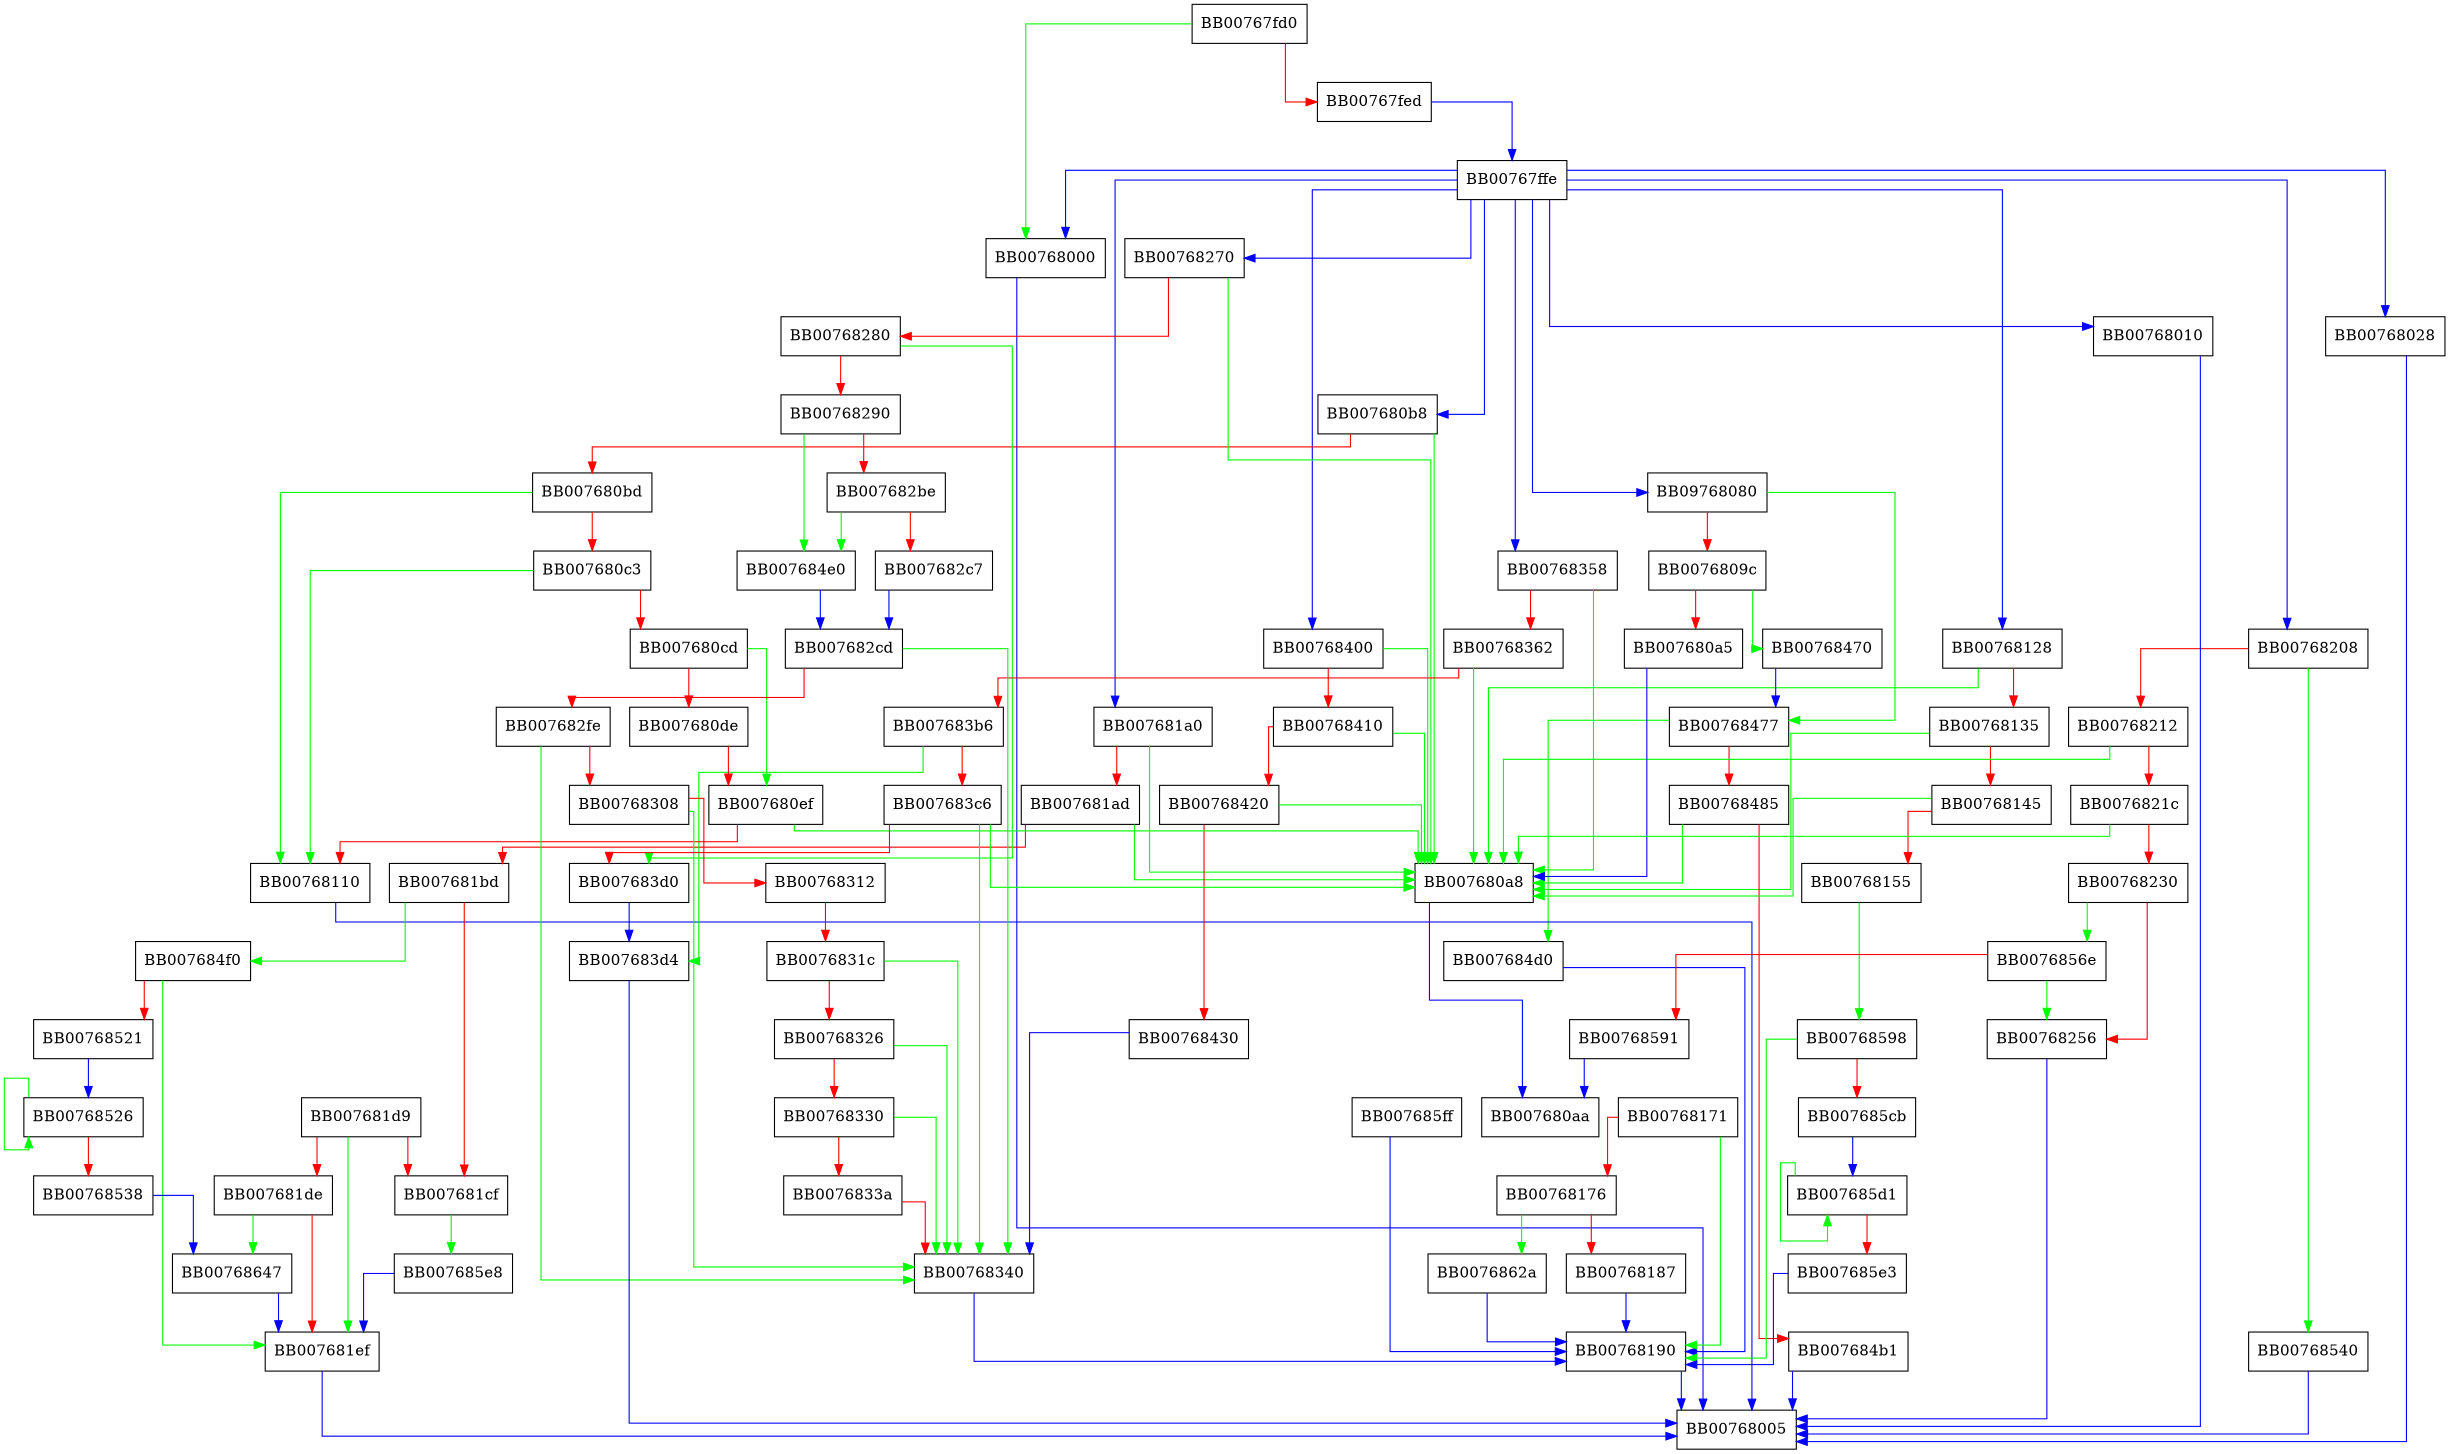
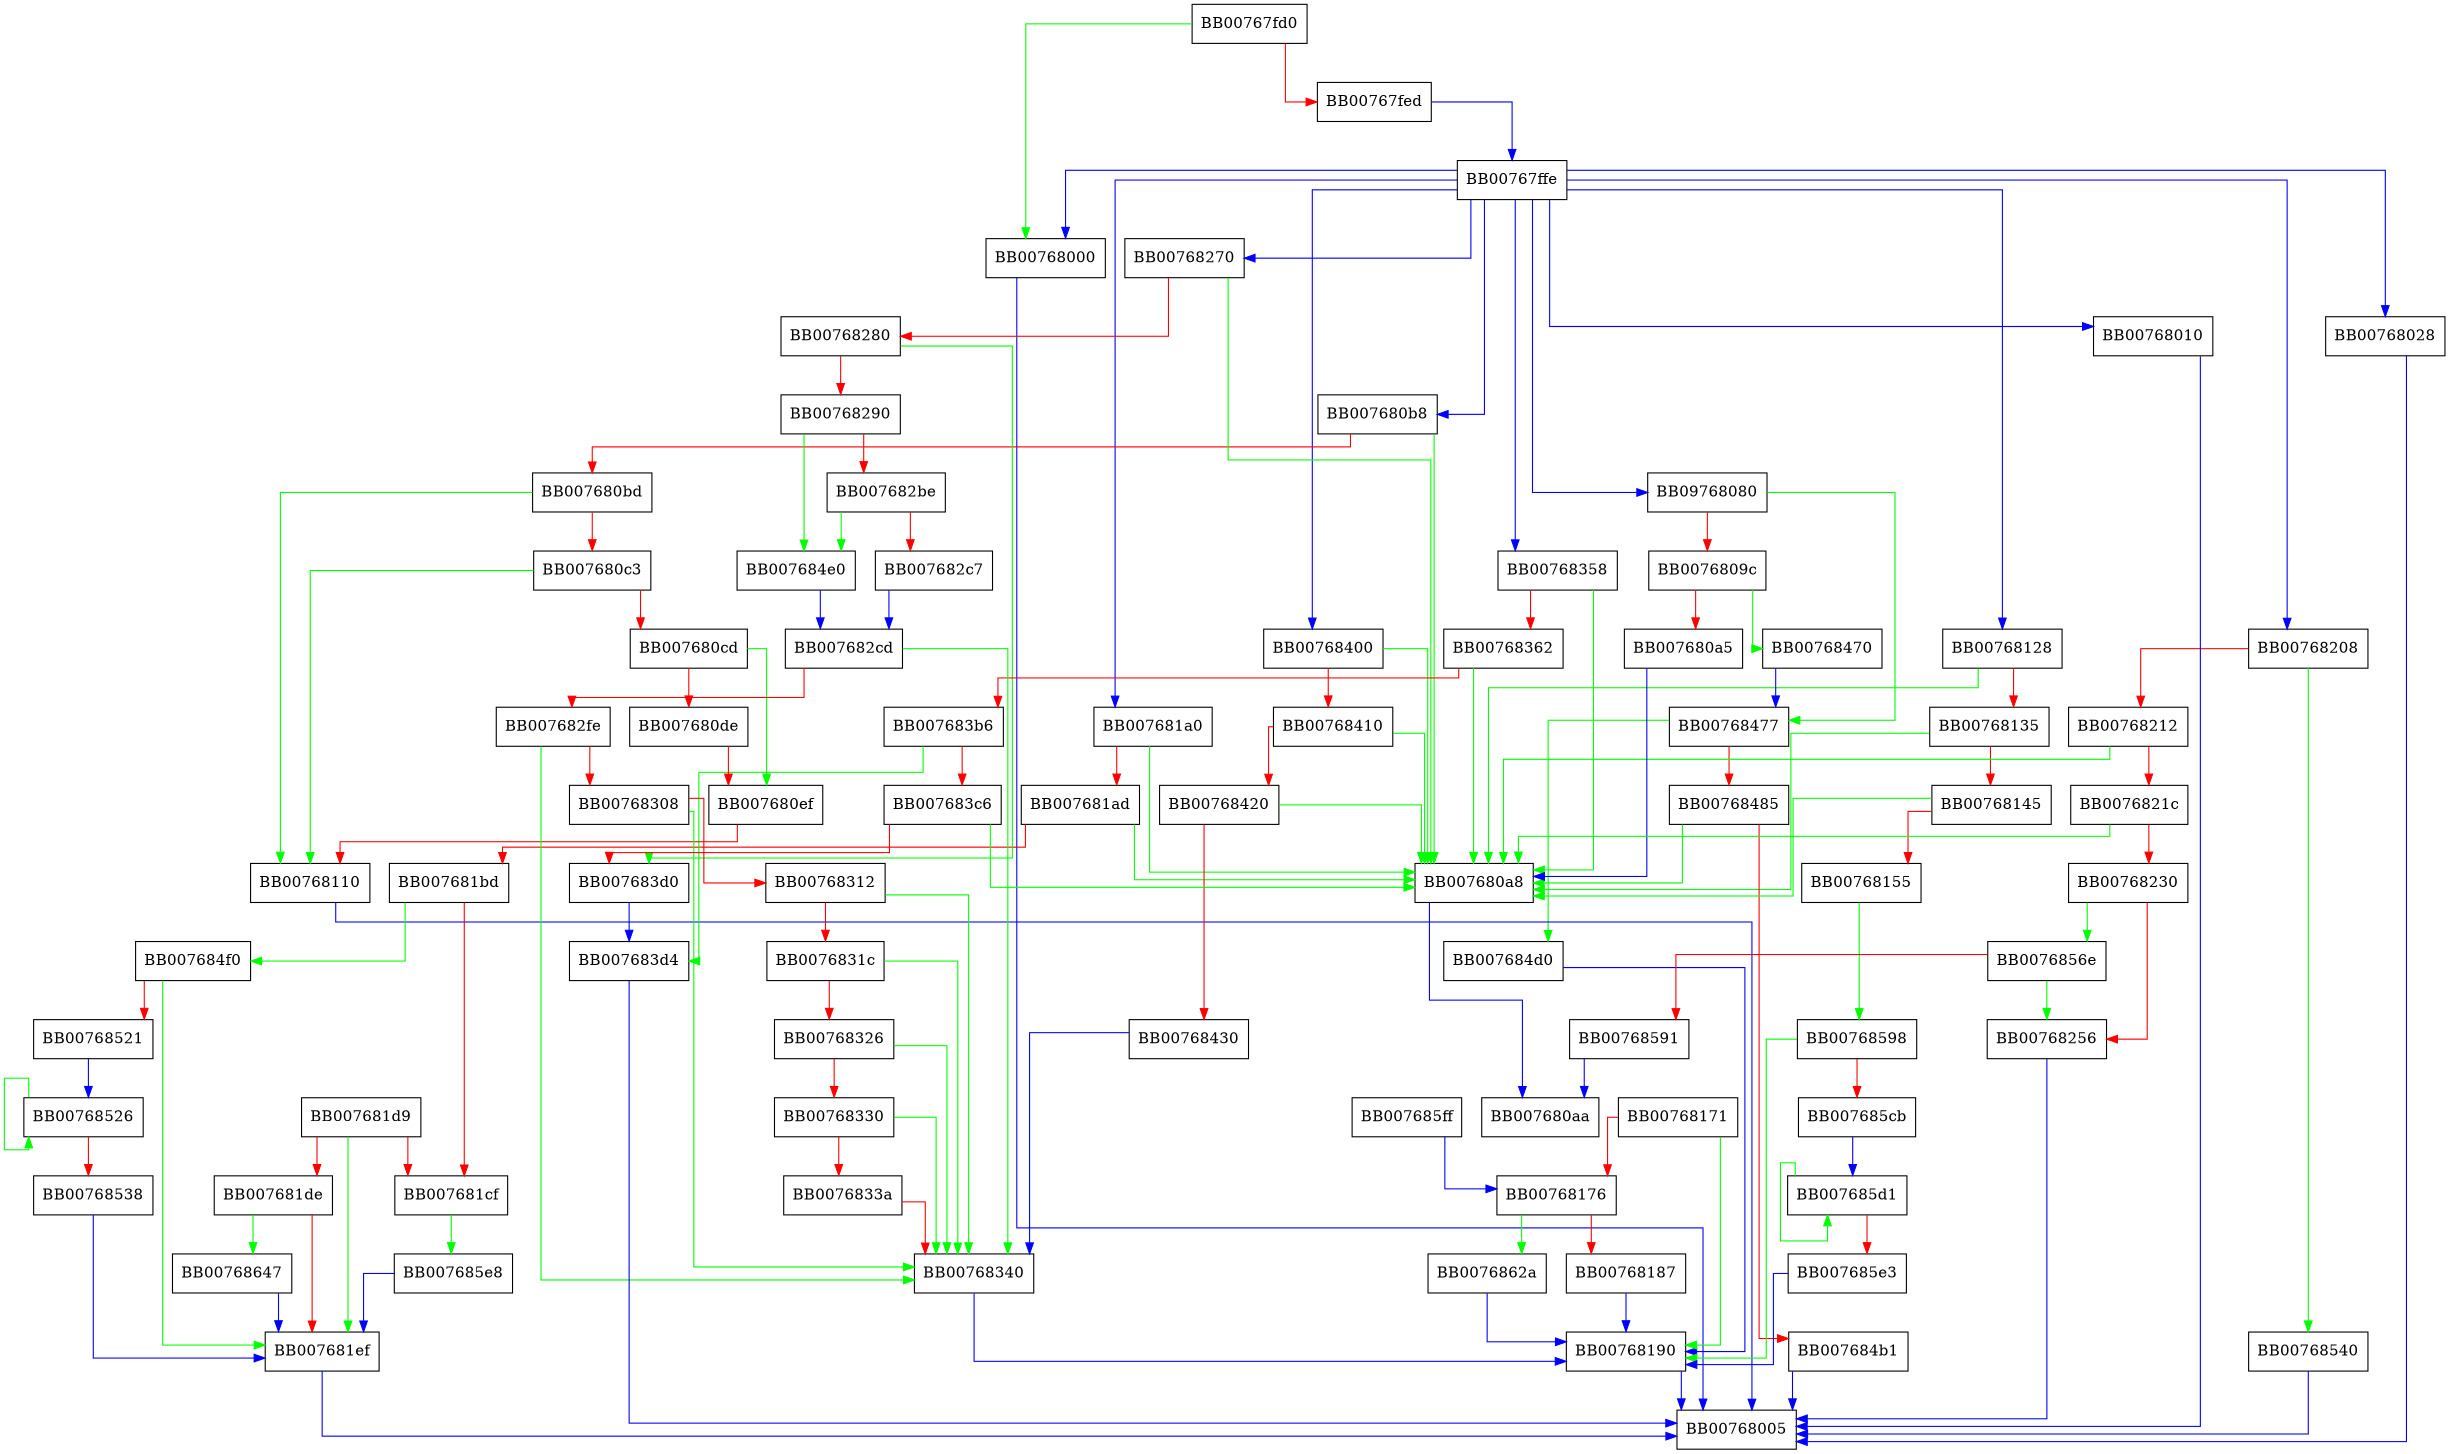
edge "BB007680ef" -> "BB007680a8": removed
edge "BB007683c6" -> "BB00768340": now "BB00768312" -> "BB00768340"
edge "BB00768538" -> "BB00768647": now "BB00768538" -> "BB007681ef"
edge "BB007685ff" -> "BB00768190": now "BB007685ff" -> "BB00768176"
